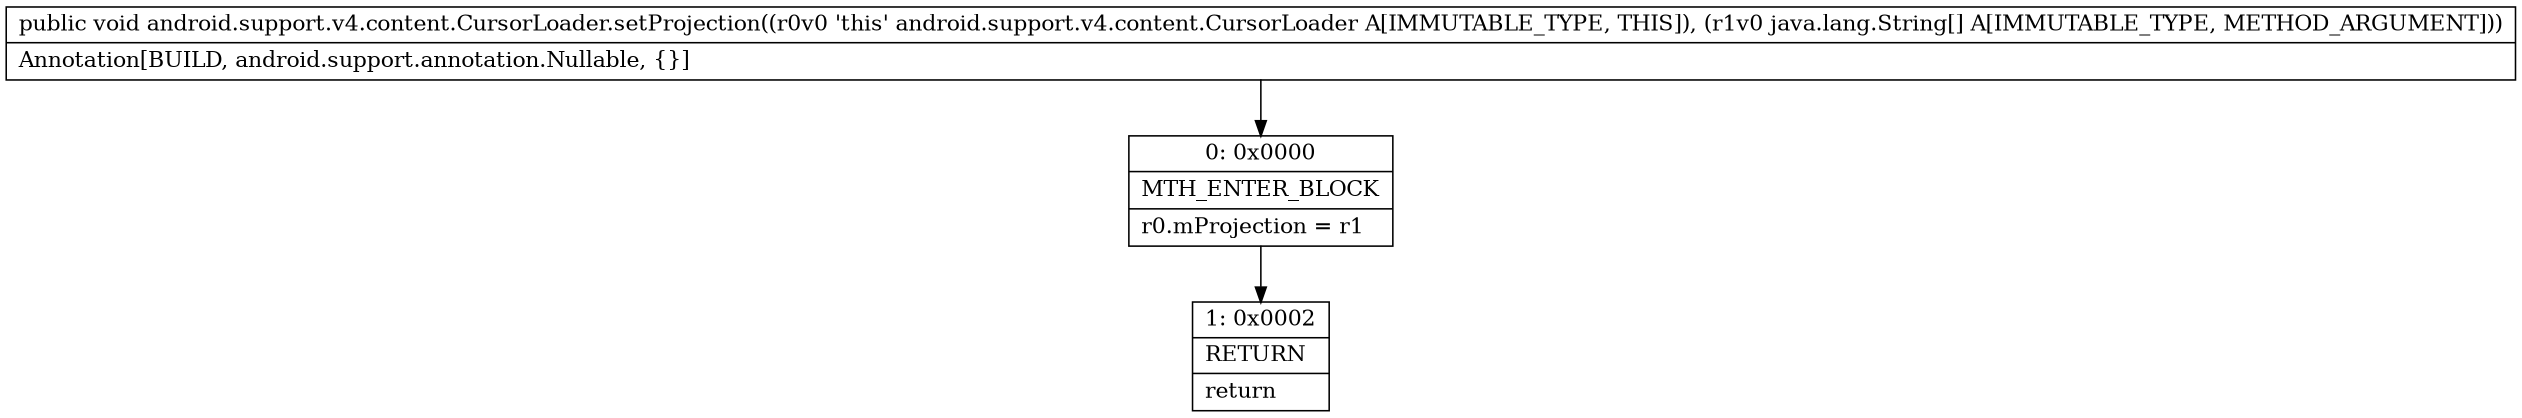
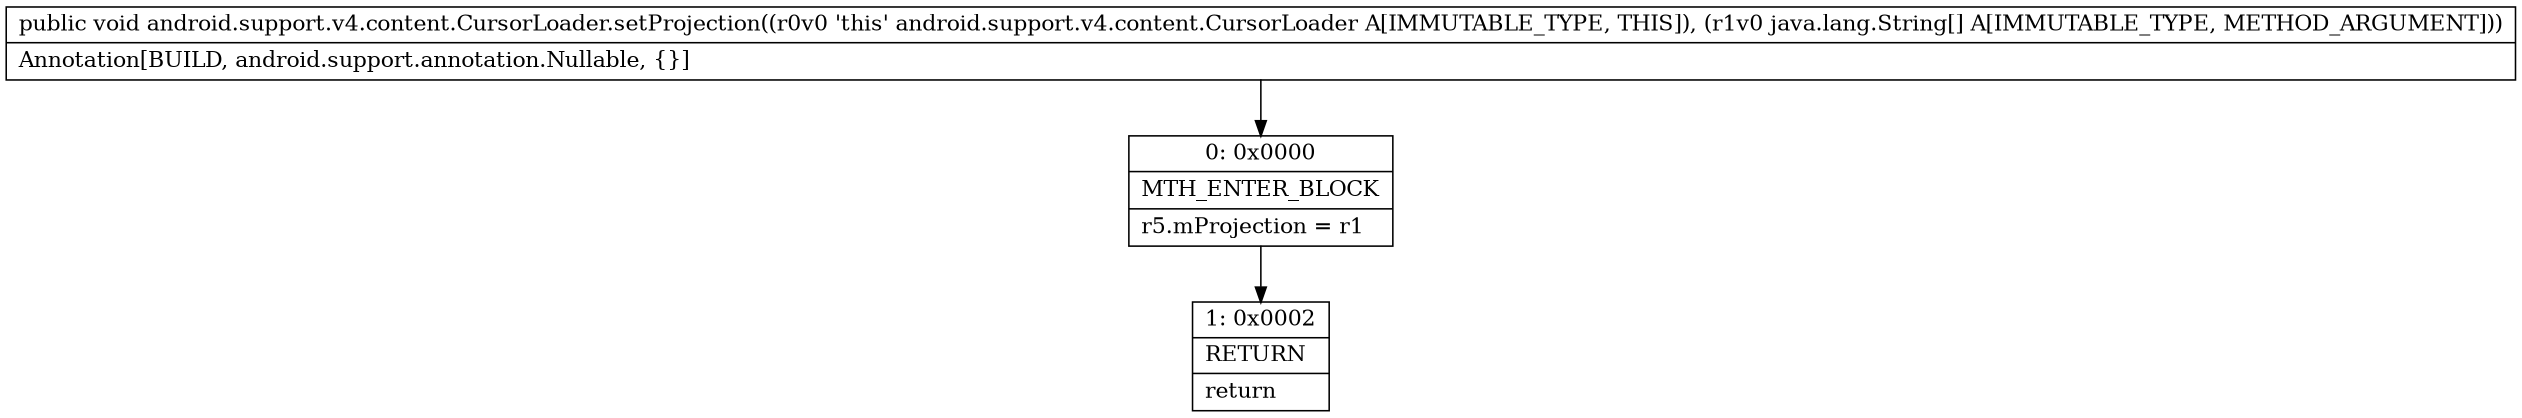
node "0: 0x0000": text "r0.mProjection = r1" -> "r5.mProjection = r1"
